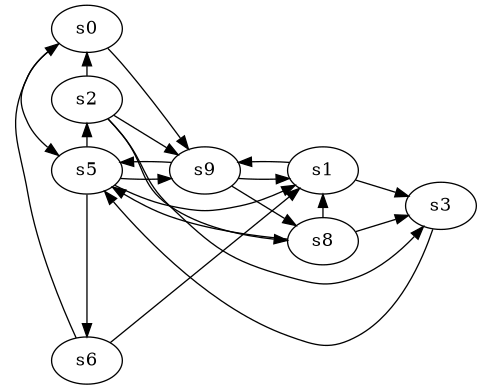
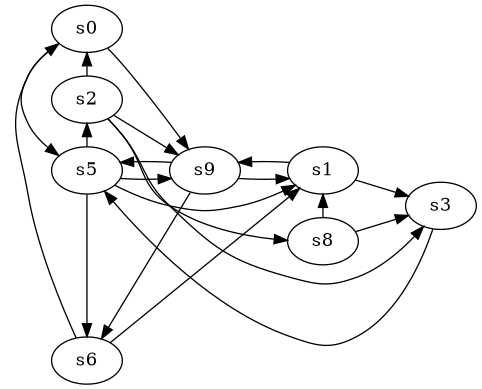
edge "s9" -> "s8": now "s9" -> "s6"
edge "s8" -> "s5": removed
